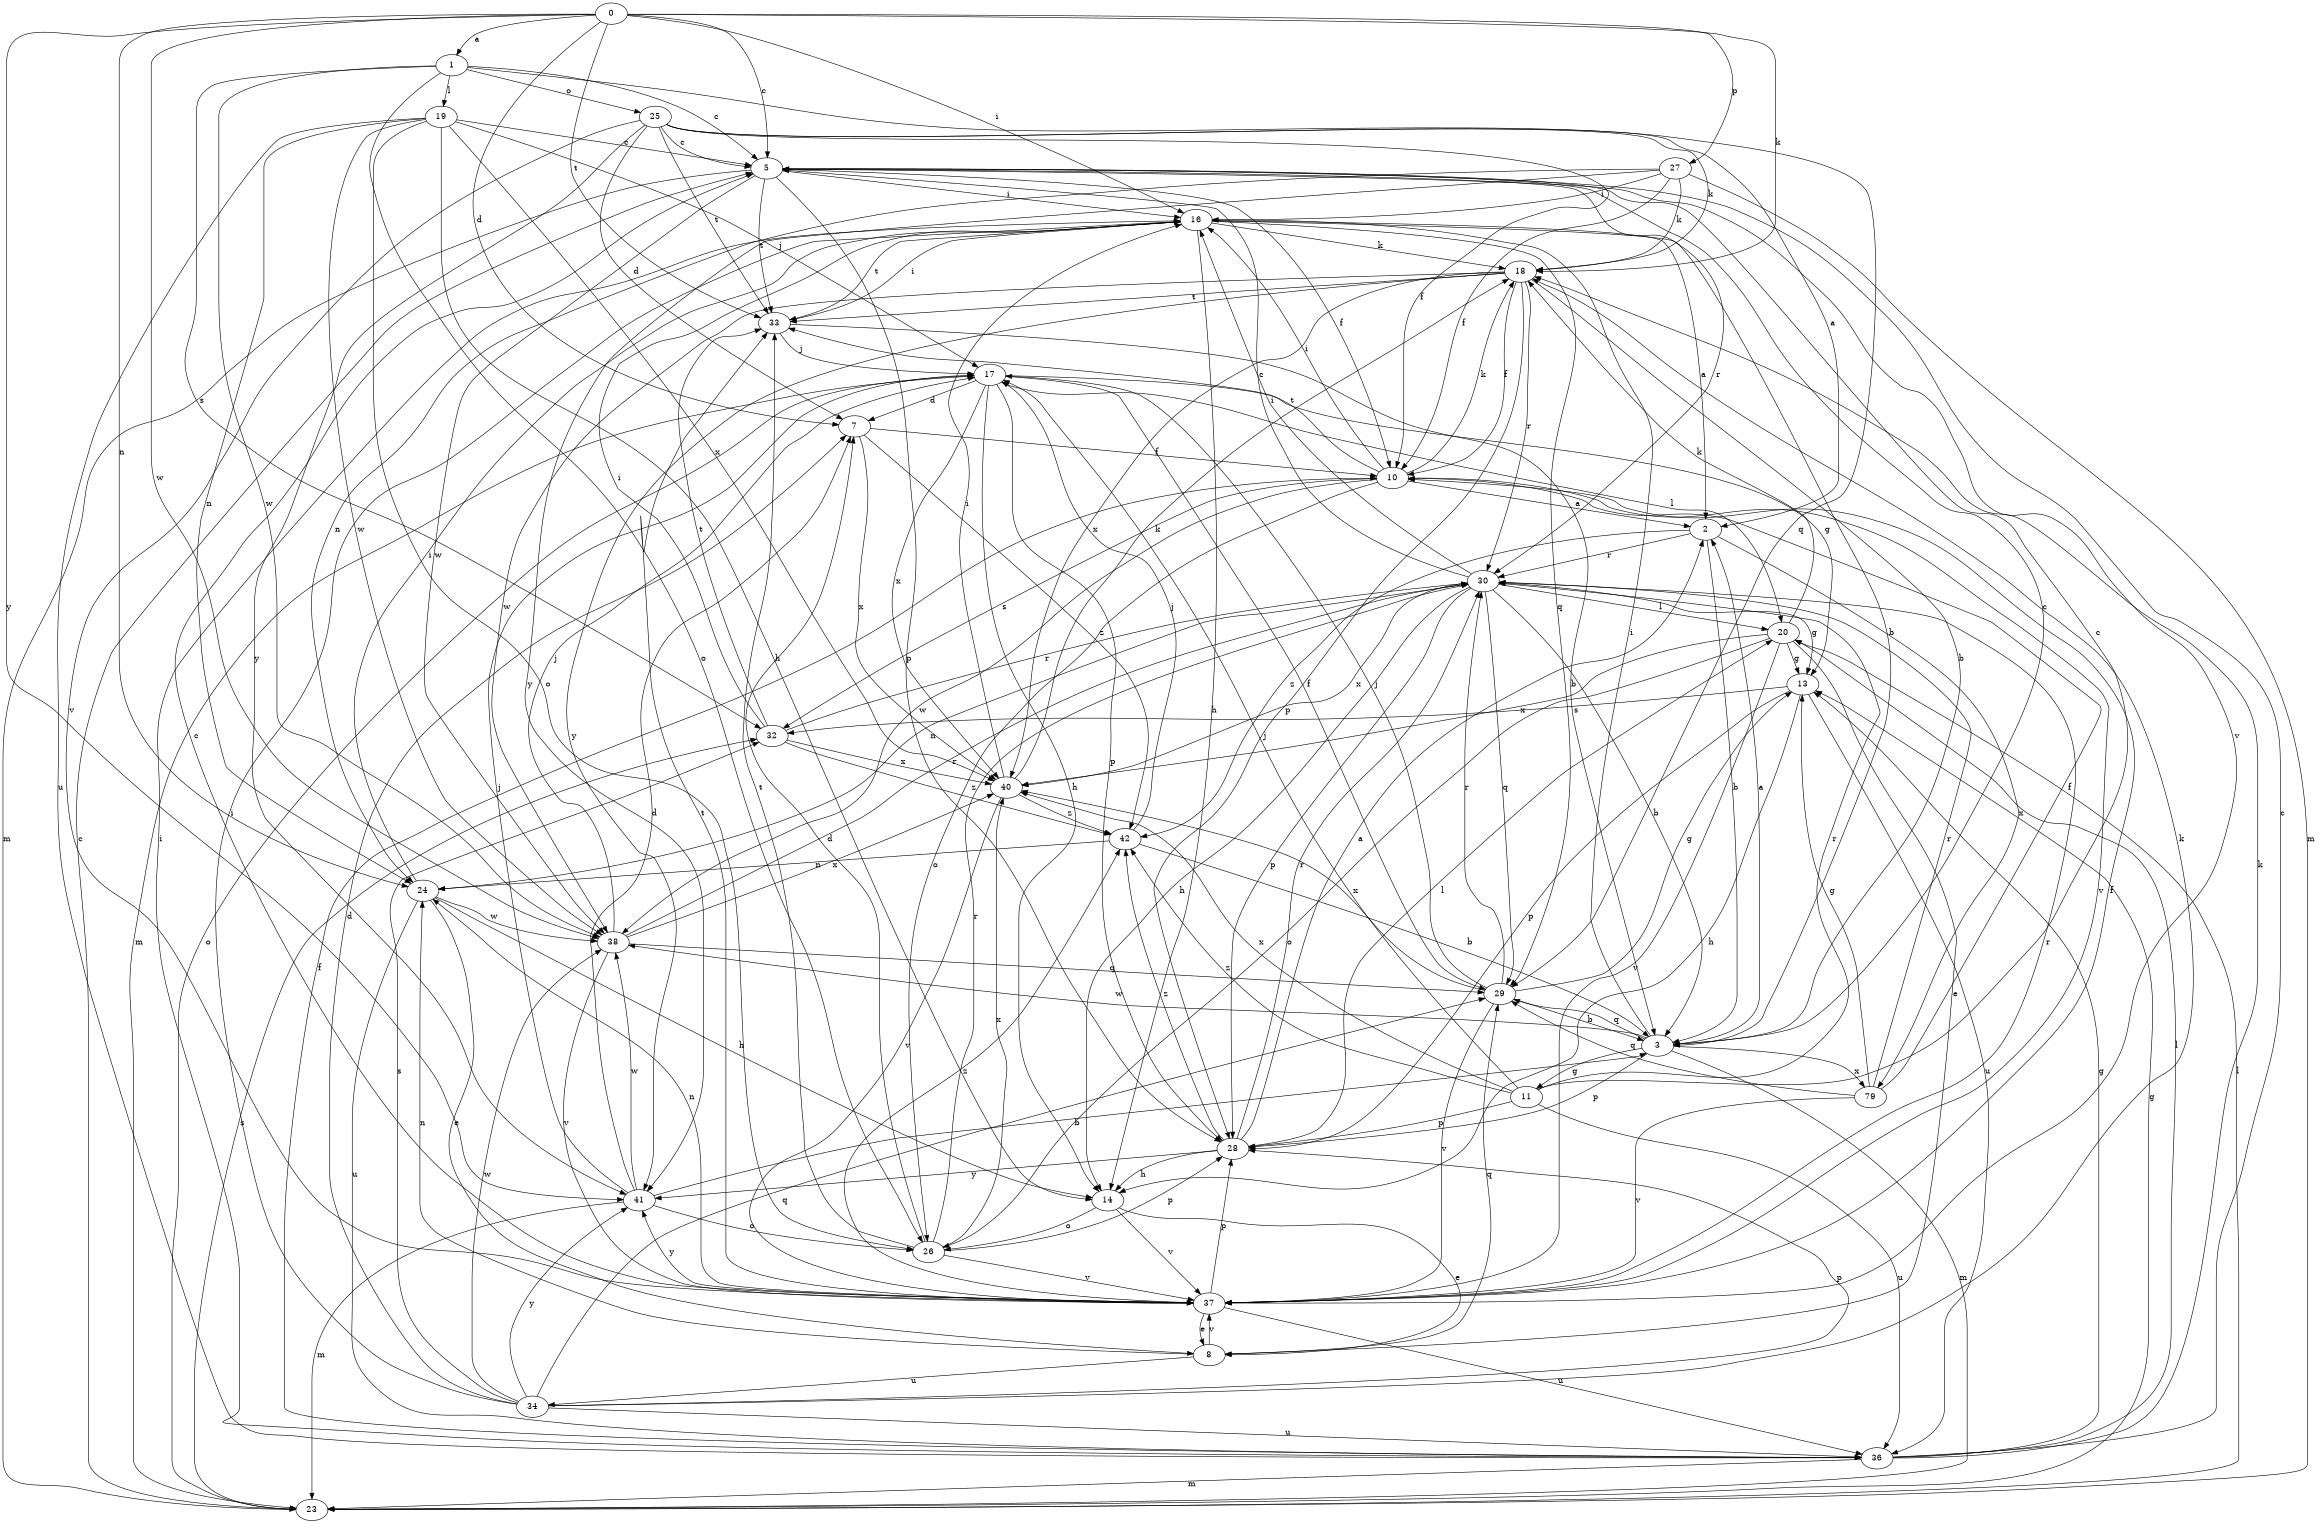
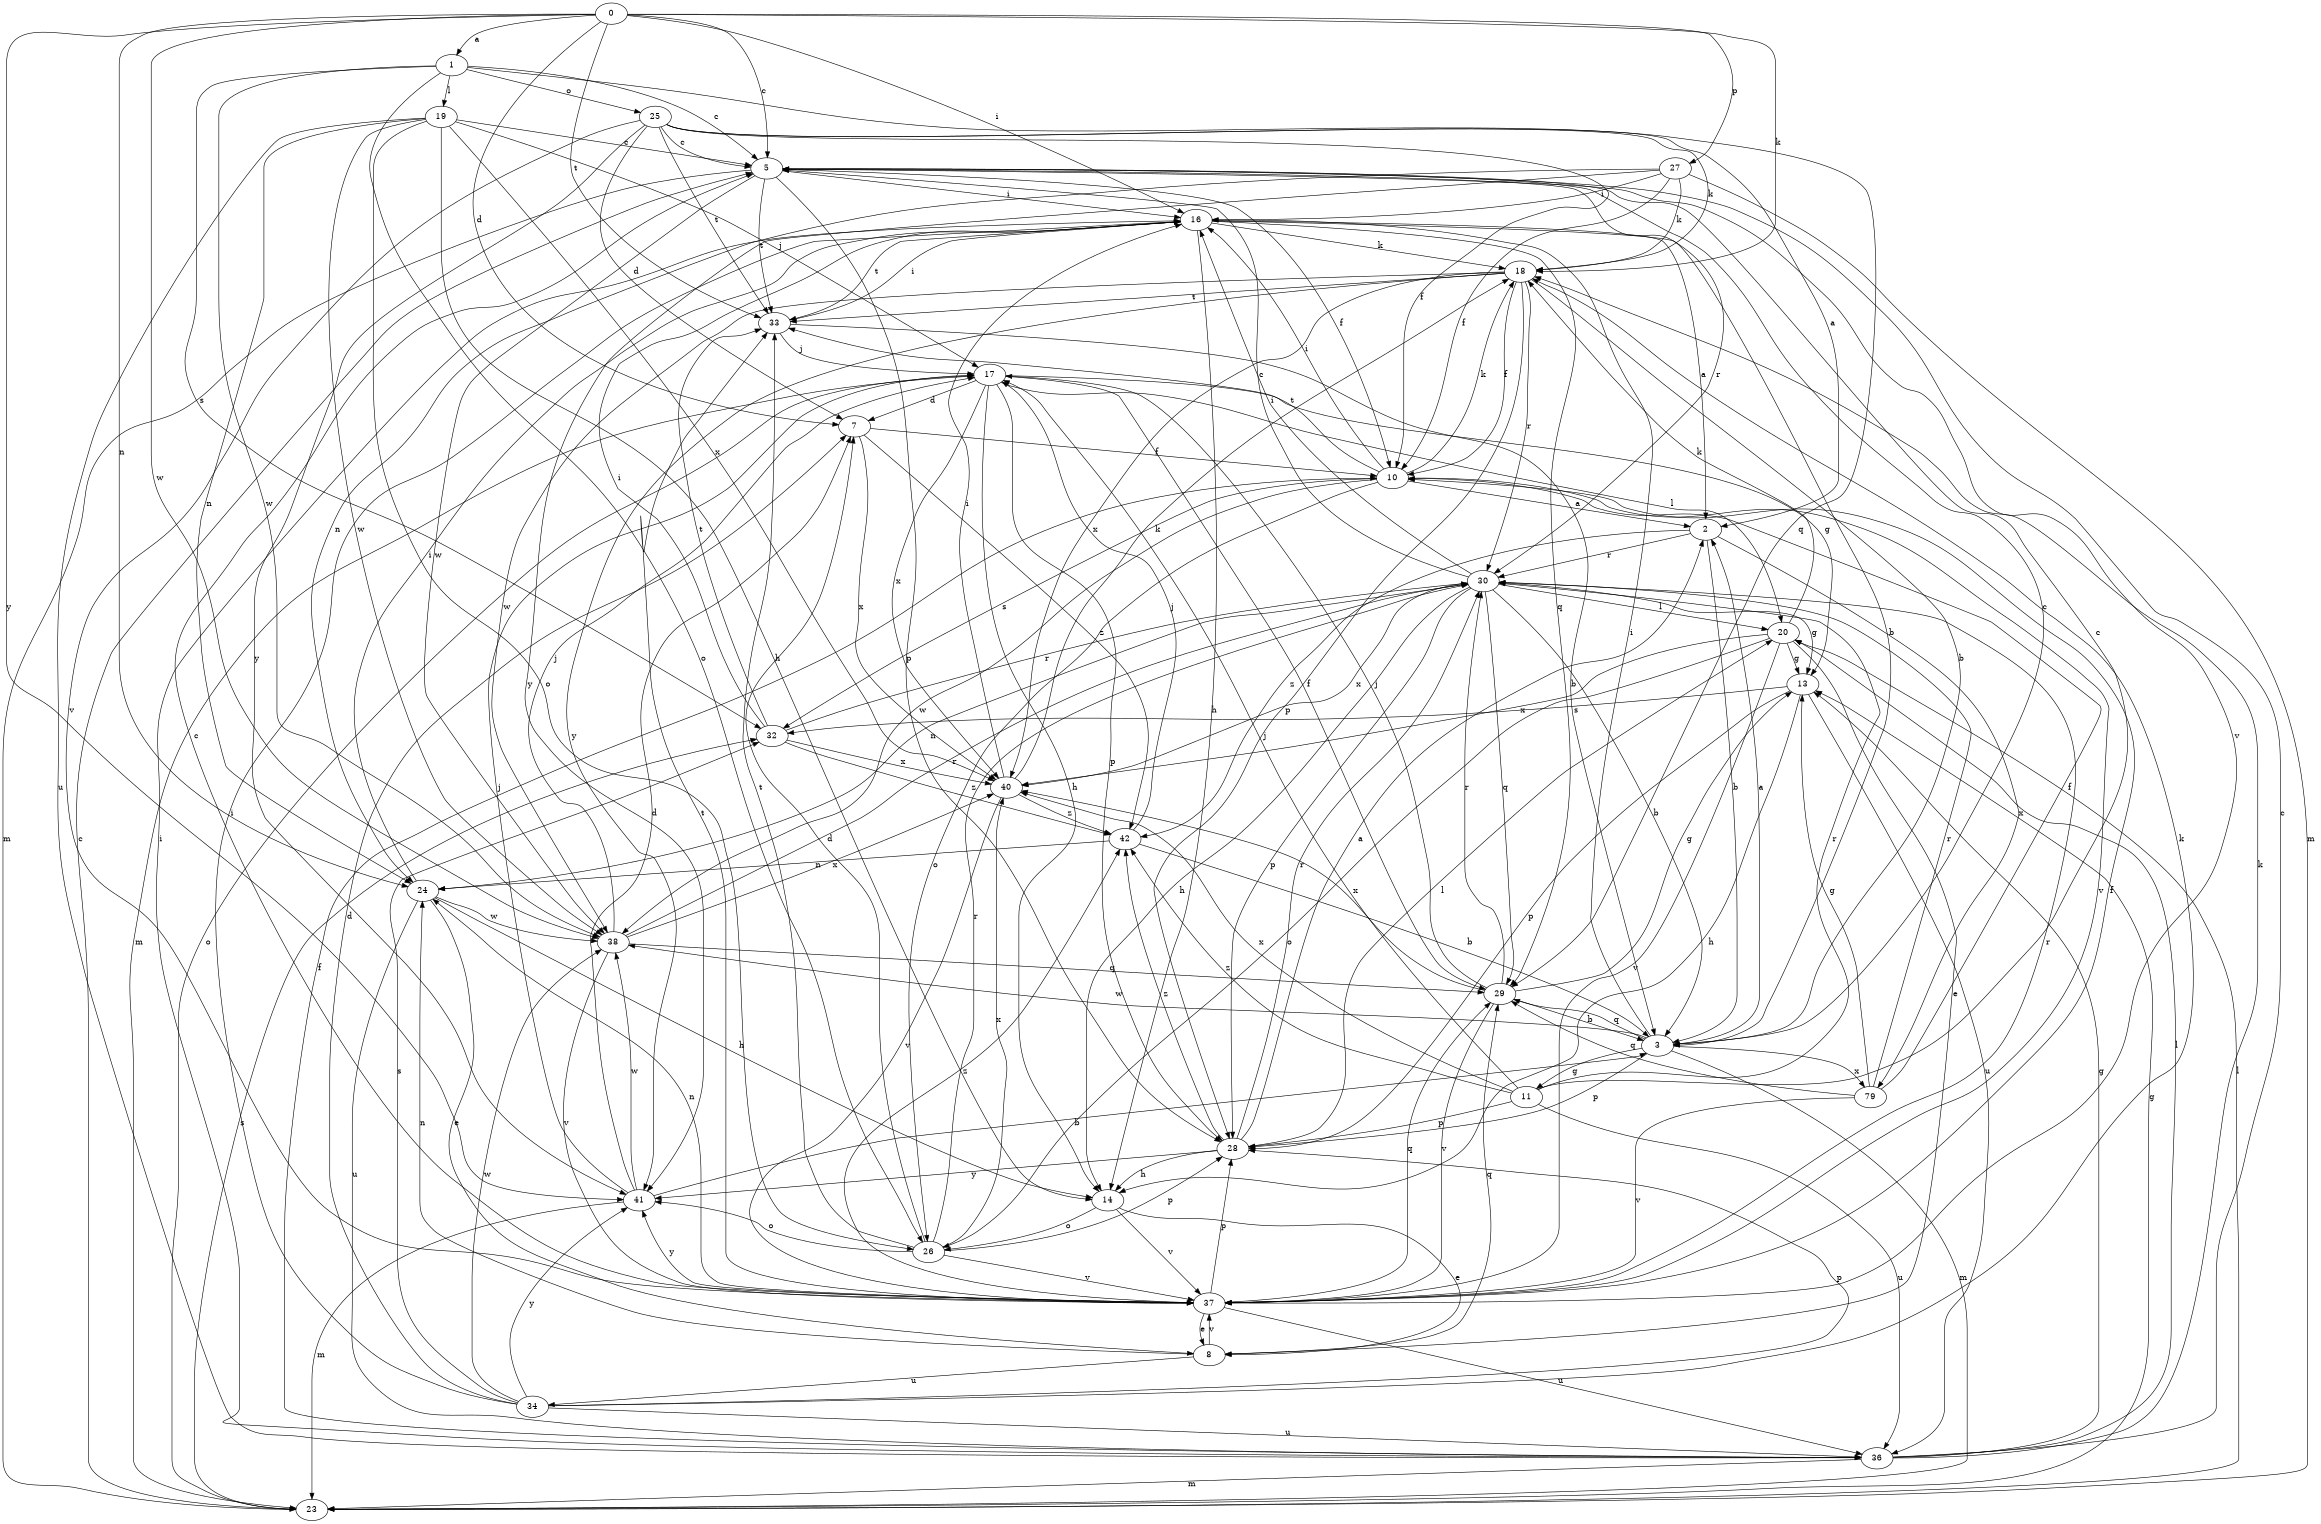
edge "34" -> "29": now "37" -> "29"
edge "41" -> "26": reversed
